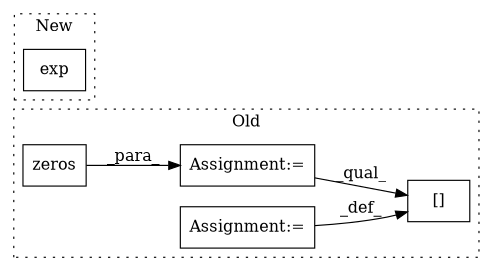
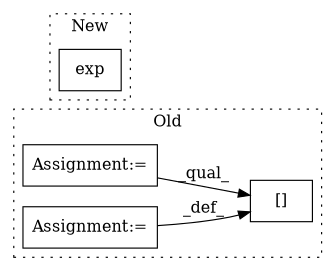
node "zeros": removed
